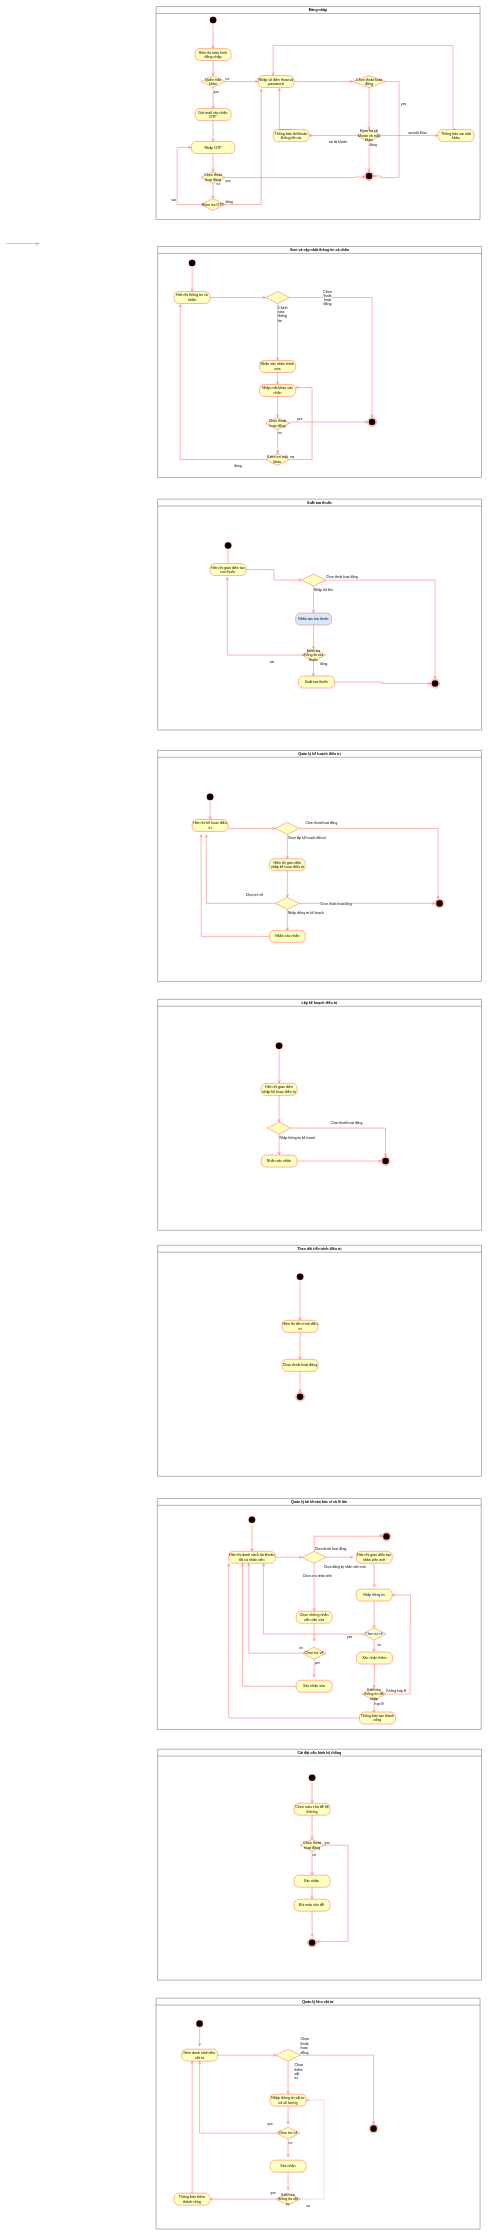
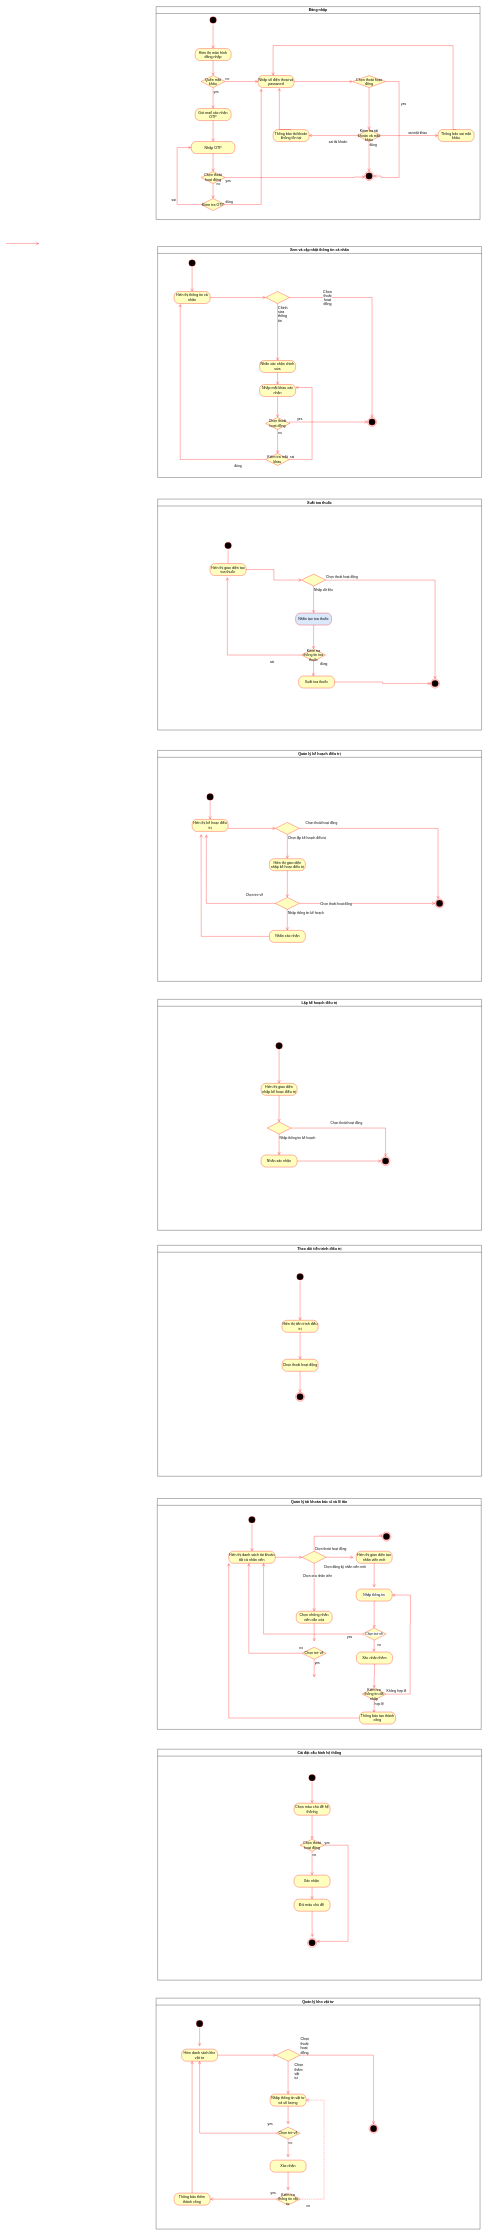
edge "Xác nhận xóa" -> "Hiển thị danh sách tài khoản tất cả nhân viên": removed
node "Xác nhận xóa": removed
